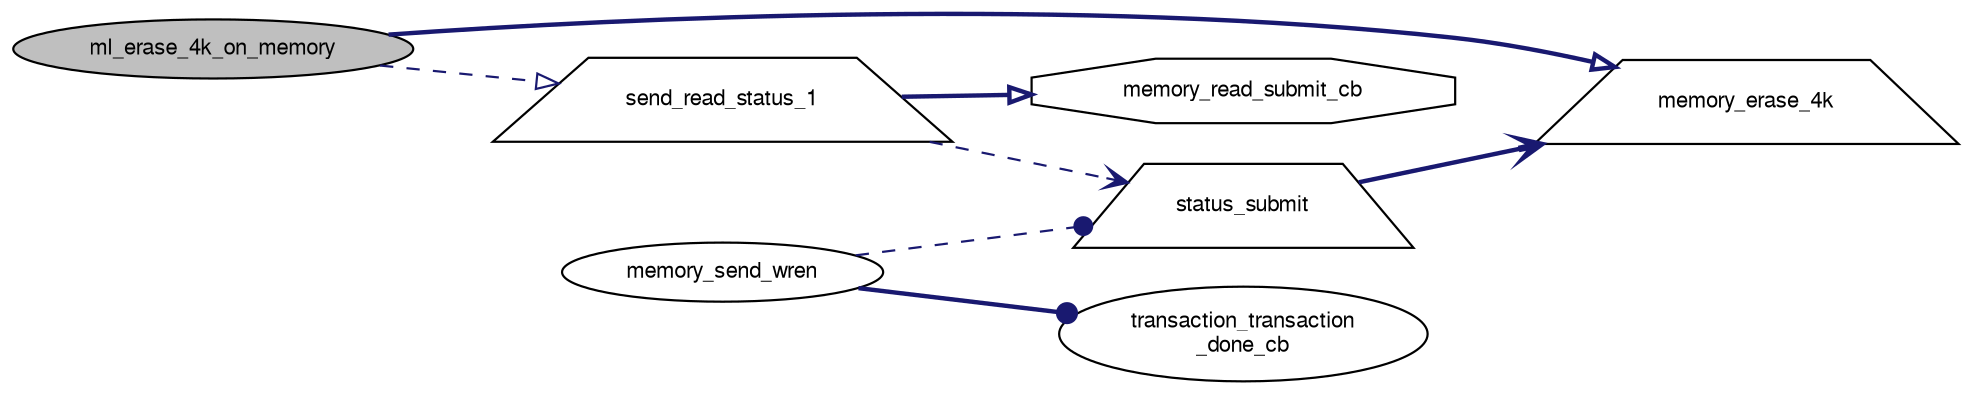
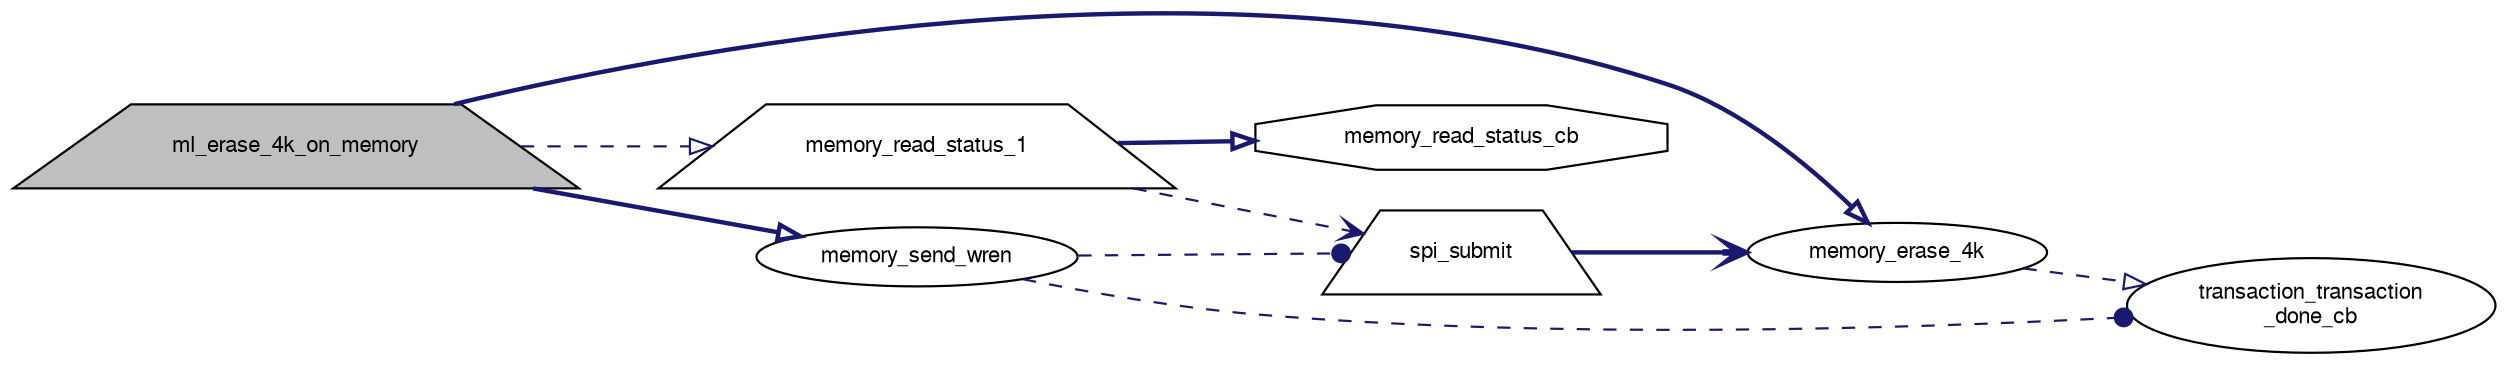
node "ml_erase_4k_on_memory": shape ellipse -> trapezium
node "memory_read_submit_cb": label "memory_read_submit_cb" -> "memory_read_status_cb"
node "send_read_status_1": label "send_read_status_1" -> "memory_read_status_1"
node "memory_erase_4k": shape trapezium -> ellipse
node "status_submit": label "status_submit" -> "spi_submit"
edge "ml_erase_4k_on_memory" -> "memory_send_wren": added
edge "memory_erase_4k" -> "transaction_transaction _done_cb": added
edge "memory_send_wren" -> "transaction_transaction _done_cb": style bold -> dashed
